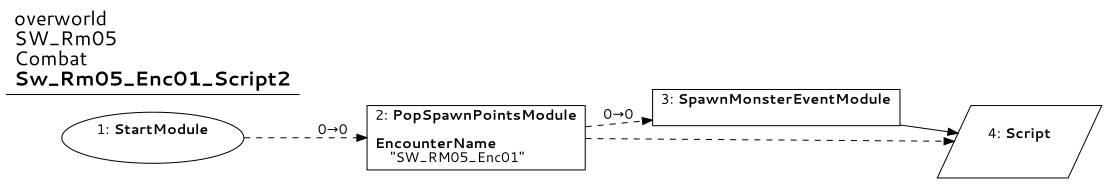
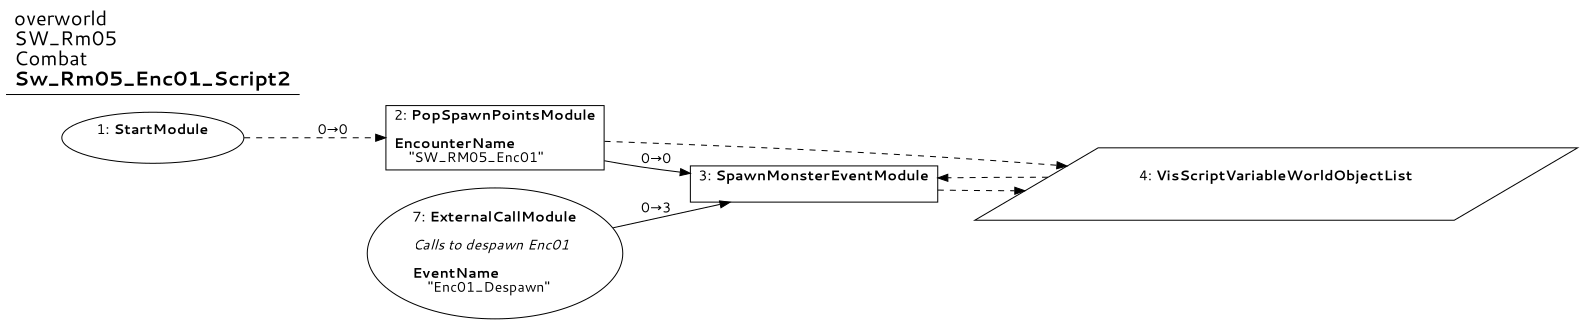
edge "2:" -> "3:": style dashed -> solid
edge "3:" -> "4:": style solid -> dashed
node "4:": text "Script" -> "VisScriptVariableWorldObjectList"
edge "4:" -> "3:": added
node "7:": added
